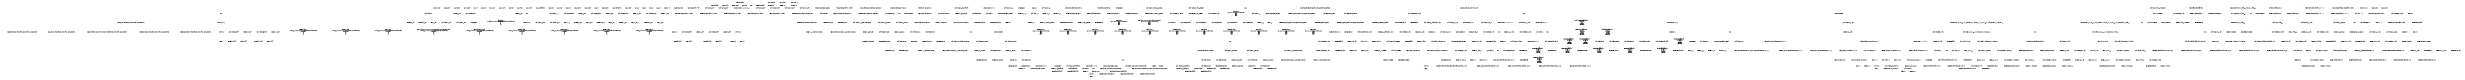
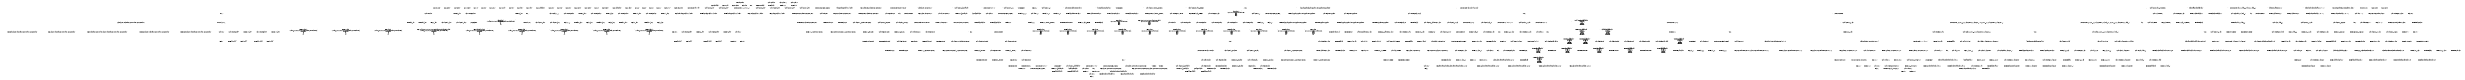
node "(IDENTIFIER,STRUCTURE_ASSOC,v31 = WPA_ASSOC)": label "(IDENTIFIER,STRUCTURE_ASSOC,v31 = WPA_ASSOC)" -> "(IDENTIFIER,WPA_ASSOC,v31 = WPA_ASSOC)"
